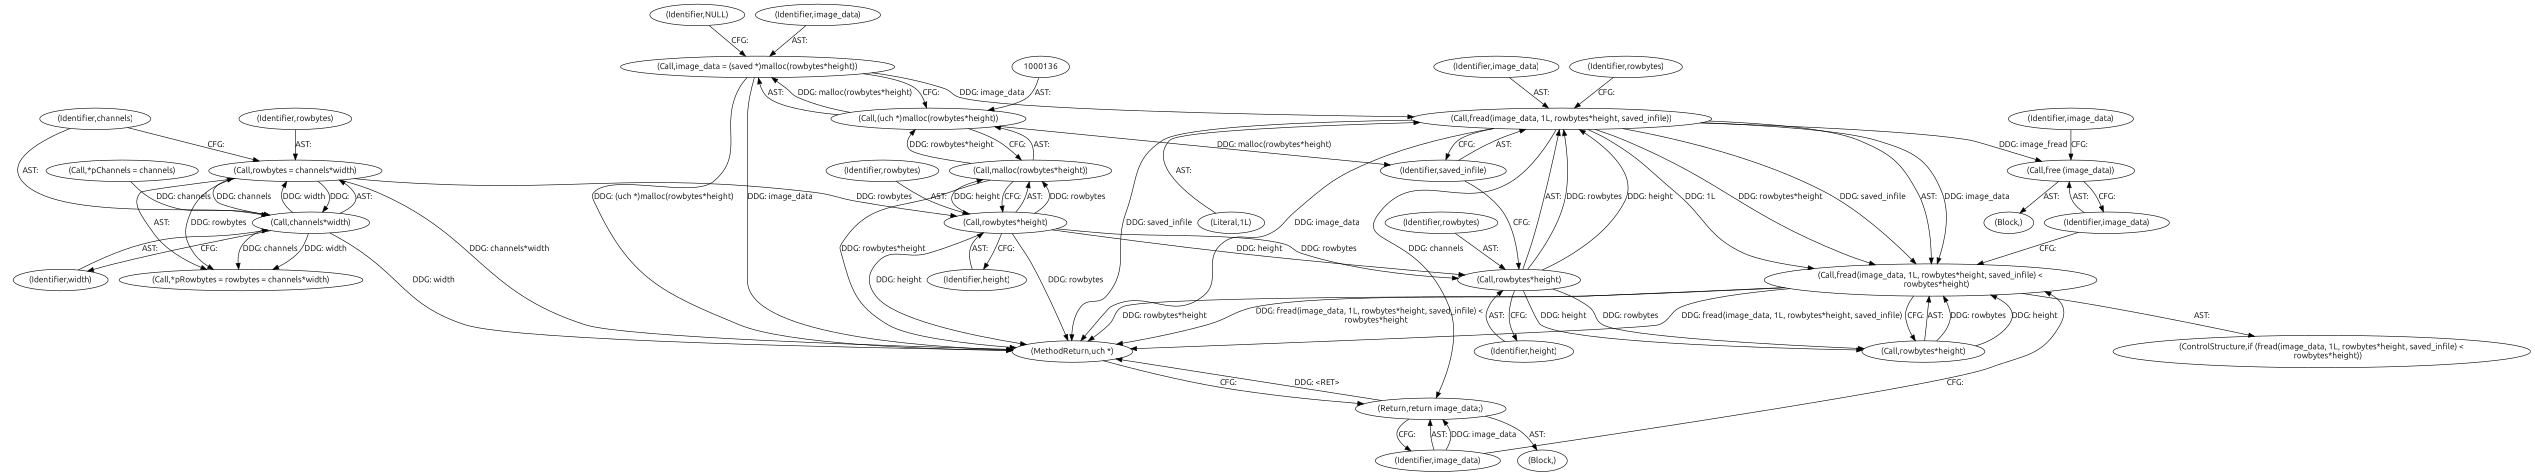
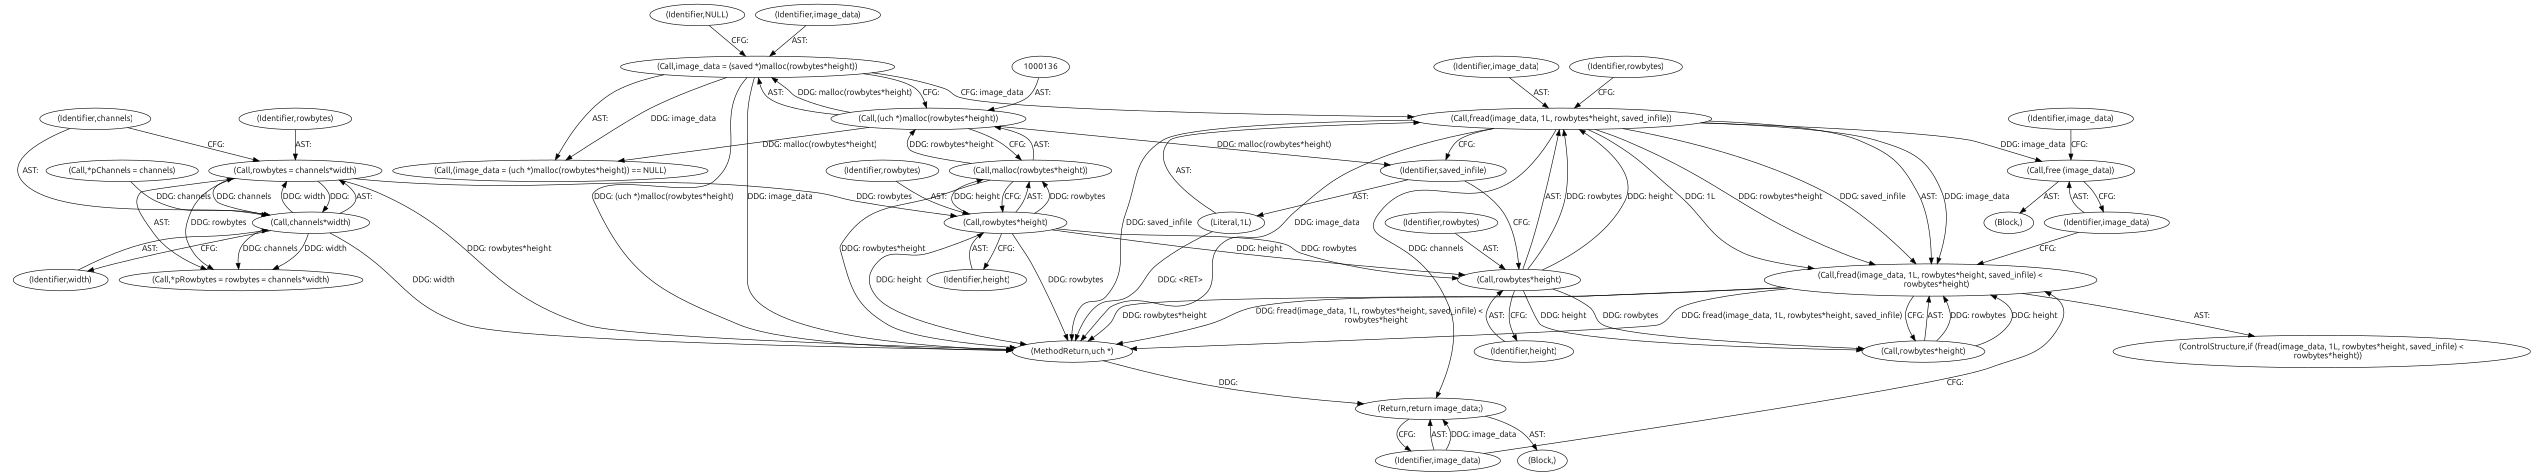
edge "(Call,image_data = (saved *)malloc(rowbytes*height))" -> "(Call,fread(image_data, 1L, rowbytes*height, saved_infile))": label "DDG: image_data" -> "CFG: image_data"
edge "(Identifier,saved_infile)" -> "(Call,fread(image_data, 1L, rowbytes*height, saved_infile))": now "(Identifier,saved_infile)" -> "(Literal,1L)"
edge "(Call,fread(image_data, 1L, rowbytes*height, saved_infile))" -> "(Call,free (image_data))": label "DDG: image_fread" -> "DDG: image_data"
node "(Call,(image_data = (uch *)malloc(rowbytes*height)) == NULL)": added
edge "(Call,rowbytes = channels*width)" -> "(MethodReturn,uch *)": label "DDG: channels*width" -> "DDG: rowbytes*height"
edge "(Return,return image_data;)" -> "(MethodReturn,uch *)": now "(Literal,1L)" -> "(MethodReturn,uch *)"
edge "(MethodReturn,uch *)" -> "(Return,return image_data;)": label "CFG: " -> "DDG: "
